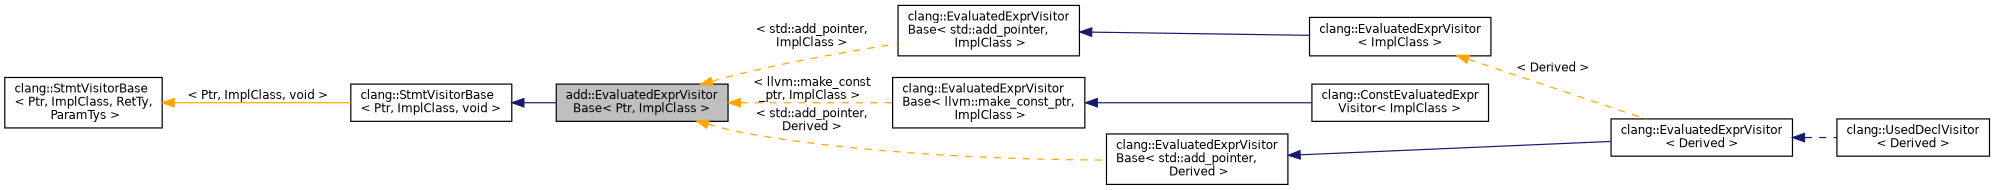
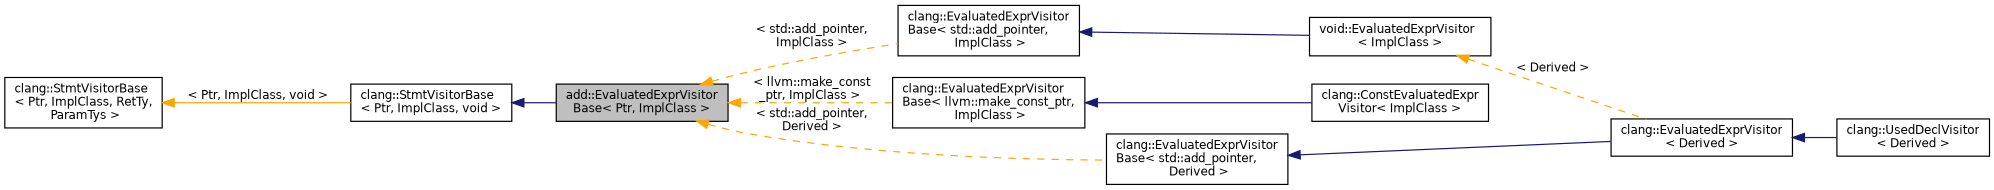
node "clang::EvaluatedExprVisitor < ImplClass >": label "clang::EvaluatedExprVisitor < ImplClass >" -> "void::EvaluatedExprVisitor < ImplClass >"
edge "clang::UsedDeclVisitor < Derived >" -> "clang::EvaluatedExprVisitor < Derived >": style dashed -> solid
